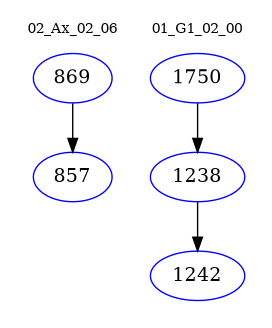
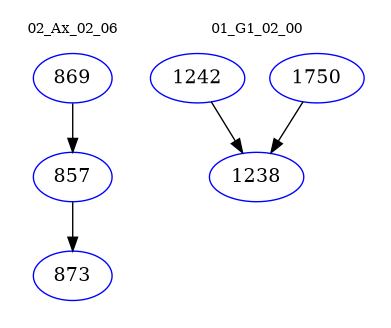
edge "1238" -> "1242": reversed
node "873": added
